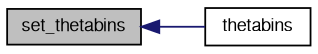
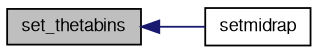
node "thetabins": label "thetabins" -> "setmidrap"
